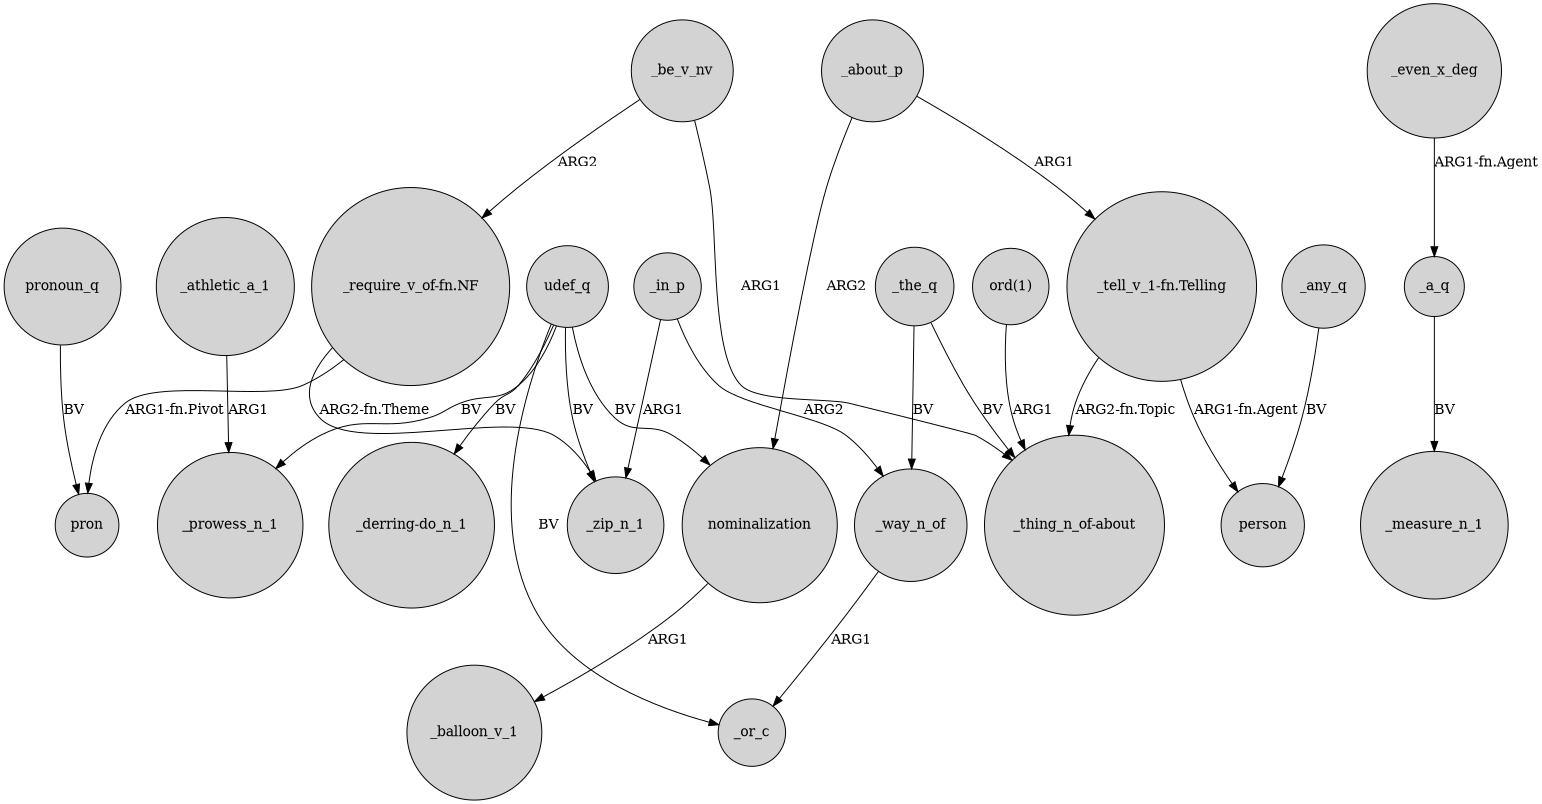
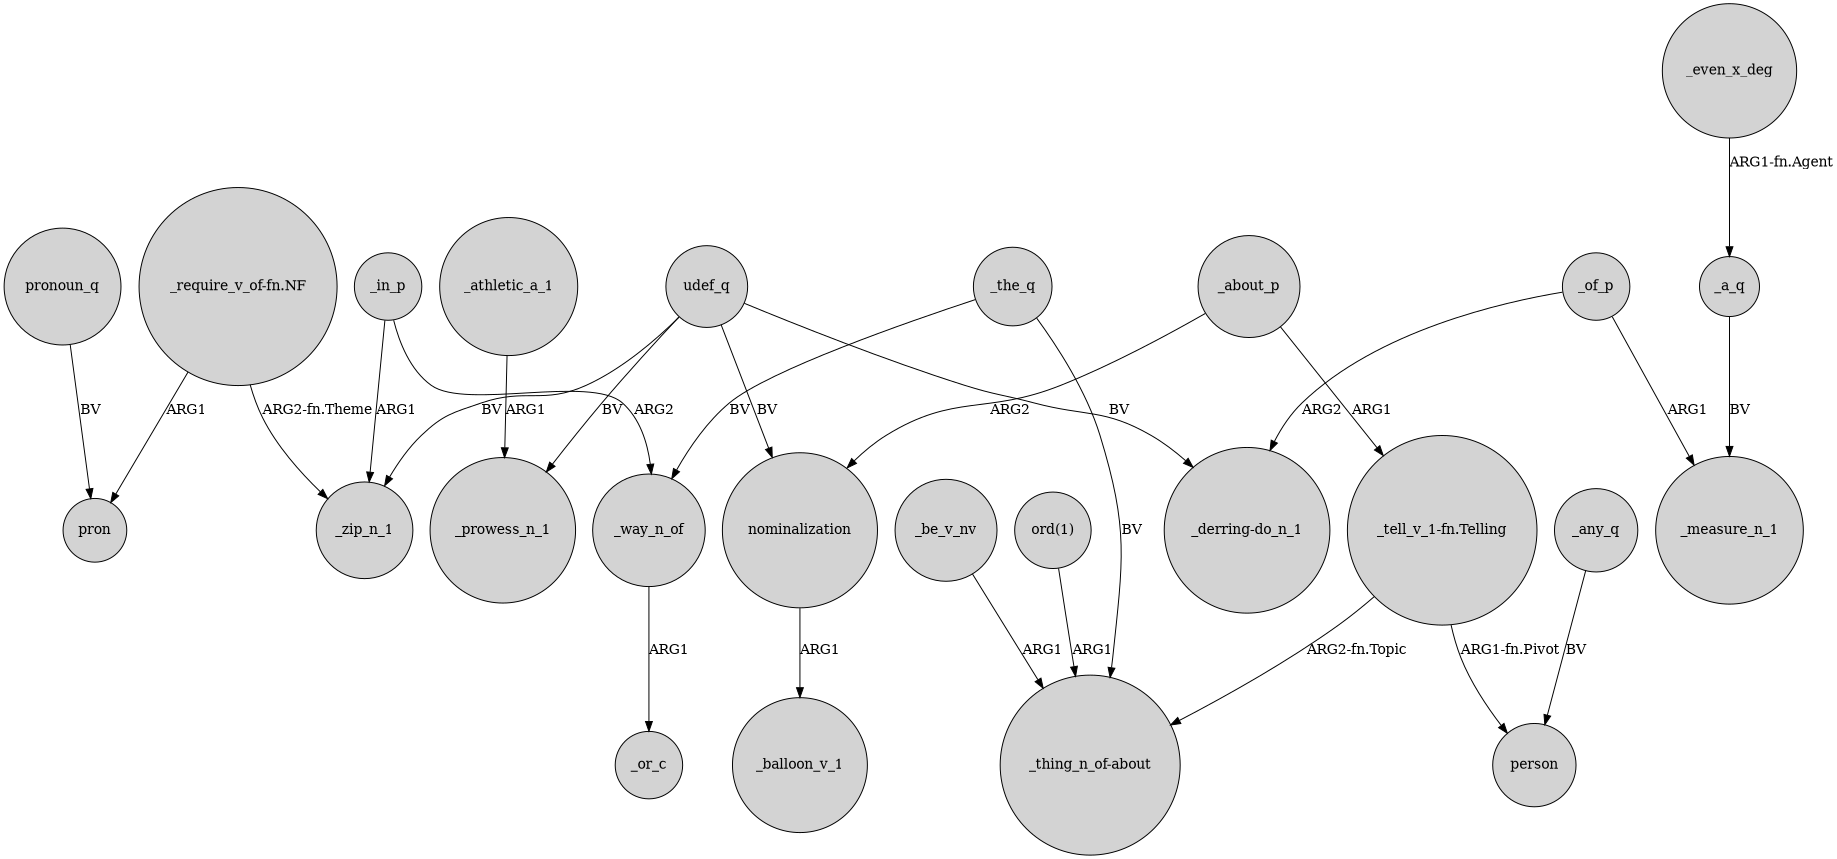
edge "_be_v_nv" -> "_require_v_of-fn.NF": removed, label "ARG2"
node "_of_p": added
edge "_require_v_of-fn.NF" -> "pron": label "ARG1-fn.Pivot" -> "ARG1"
edge "_tell_v_1-fn.Telling" -> "person": label "ARG1-fn.Agent" -> "ARG1-fn.Pivot"
edge "udef_q" -> "_or_c": removed, label "BV"
